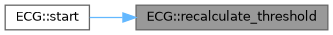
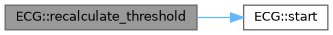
edge "ECG::start" -> "ECG::recalculate_threshold": reversed
